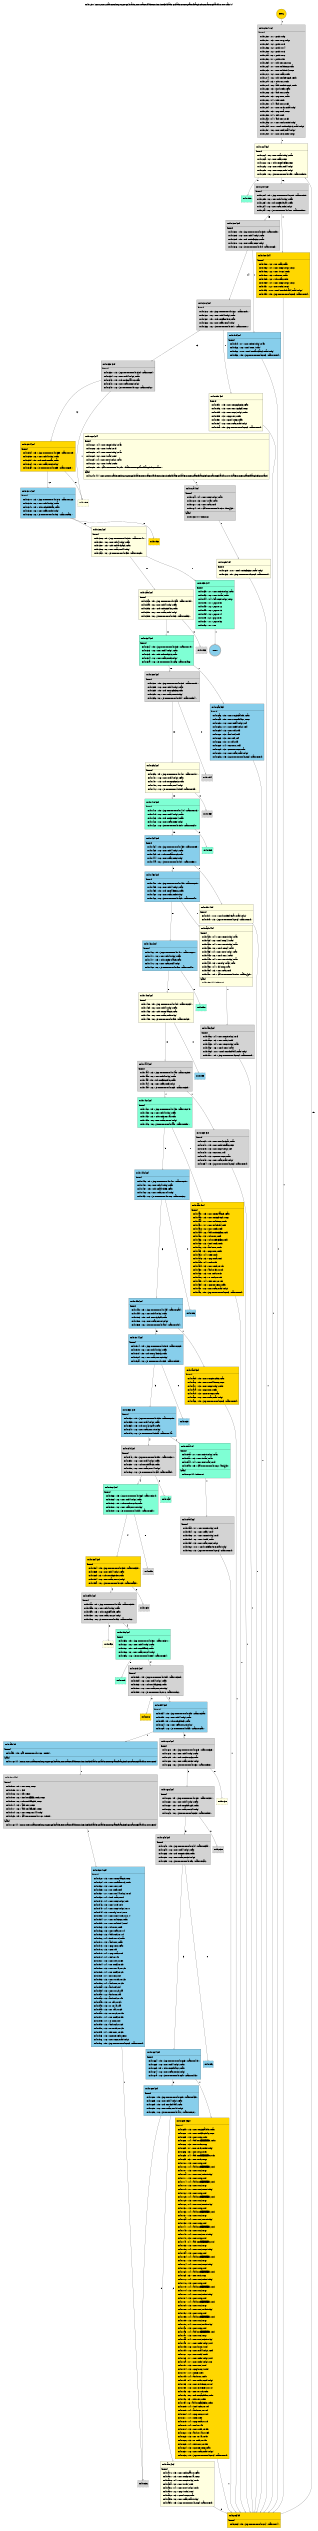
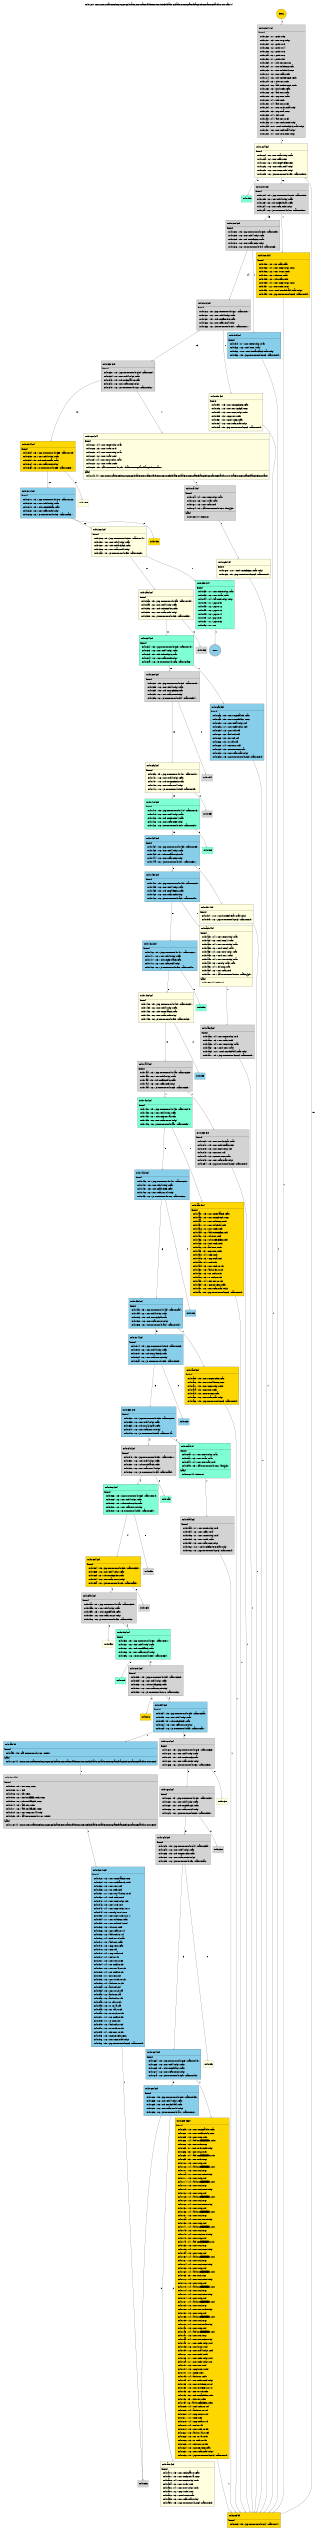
edge "0x401338 [28]" -> "0x401859": now "0x401338 [28]" -> "0x401c02 [24]"
node "0x401efc": fillcolor skyblue -> lightyellow
edge "0x401a7c [36]" -> "0x40206f [5]": removed, label "2"
